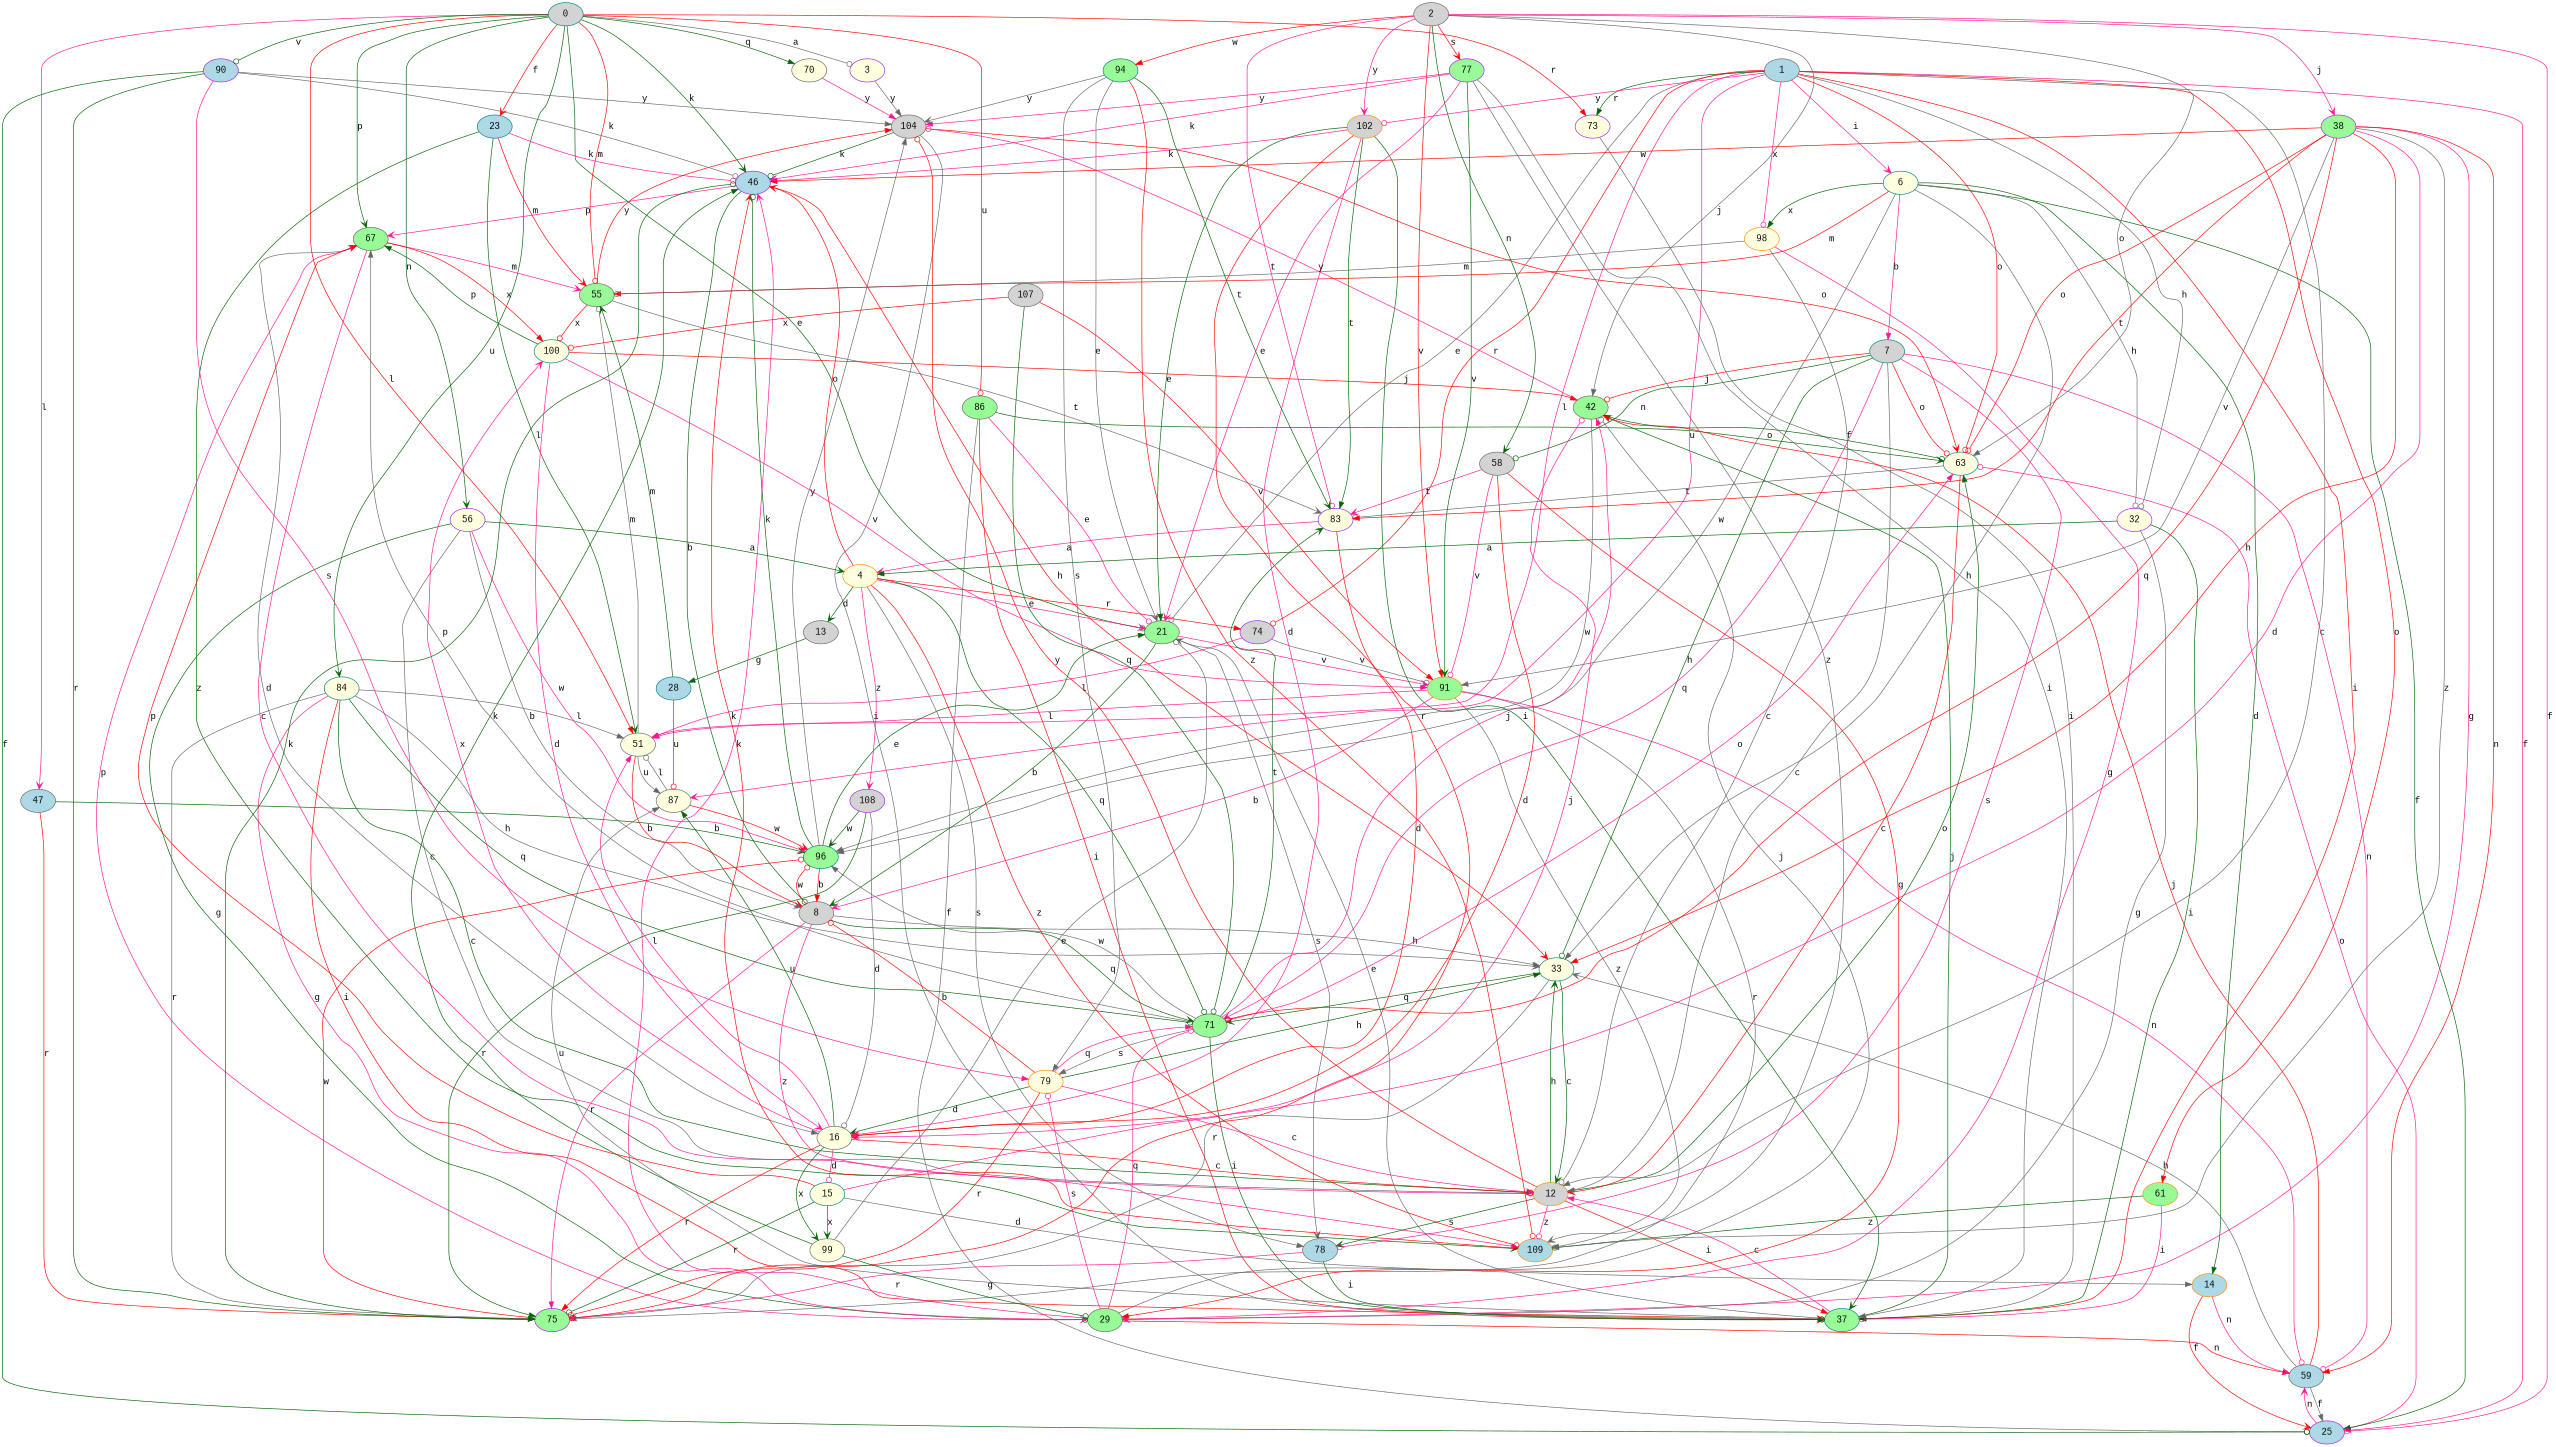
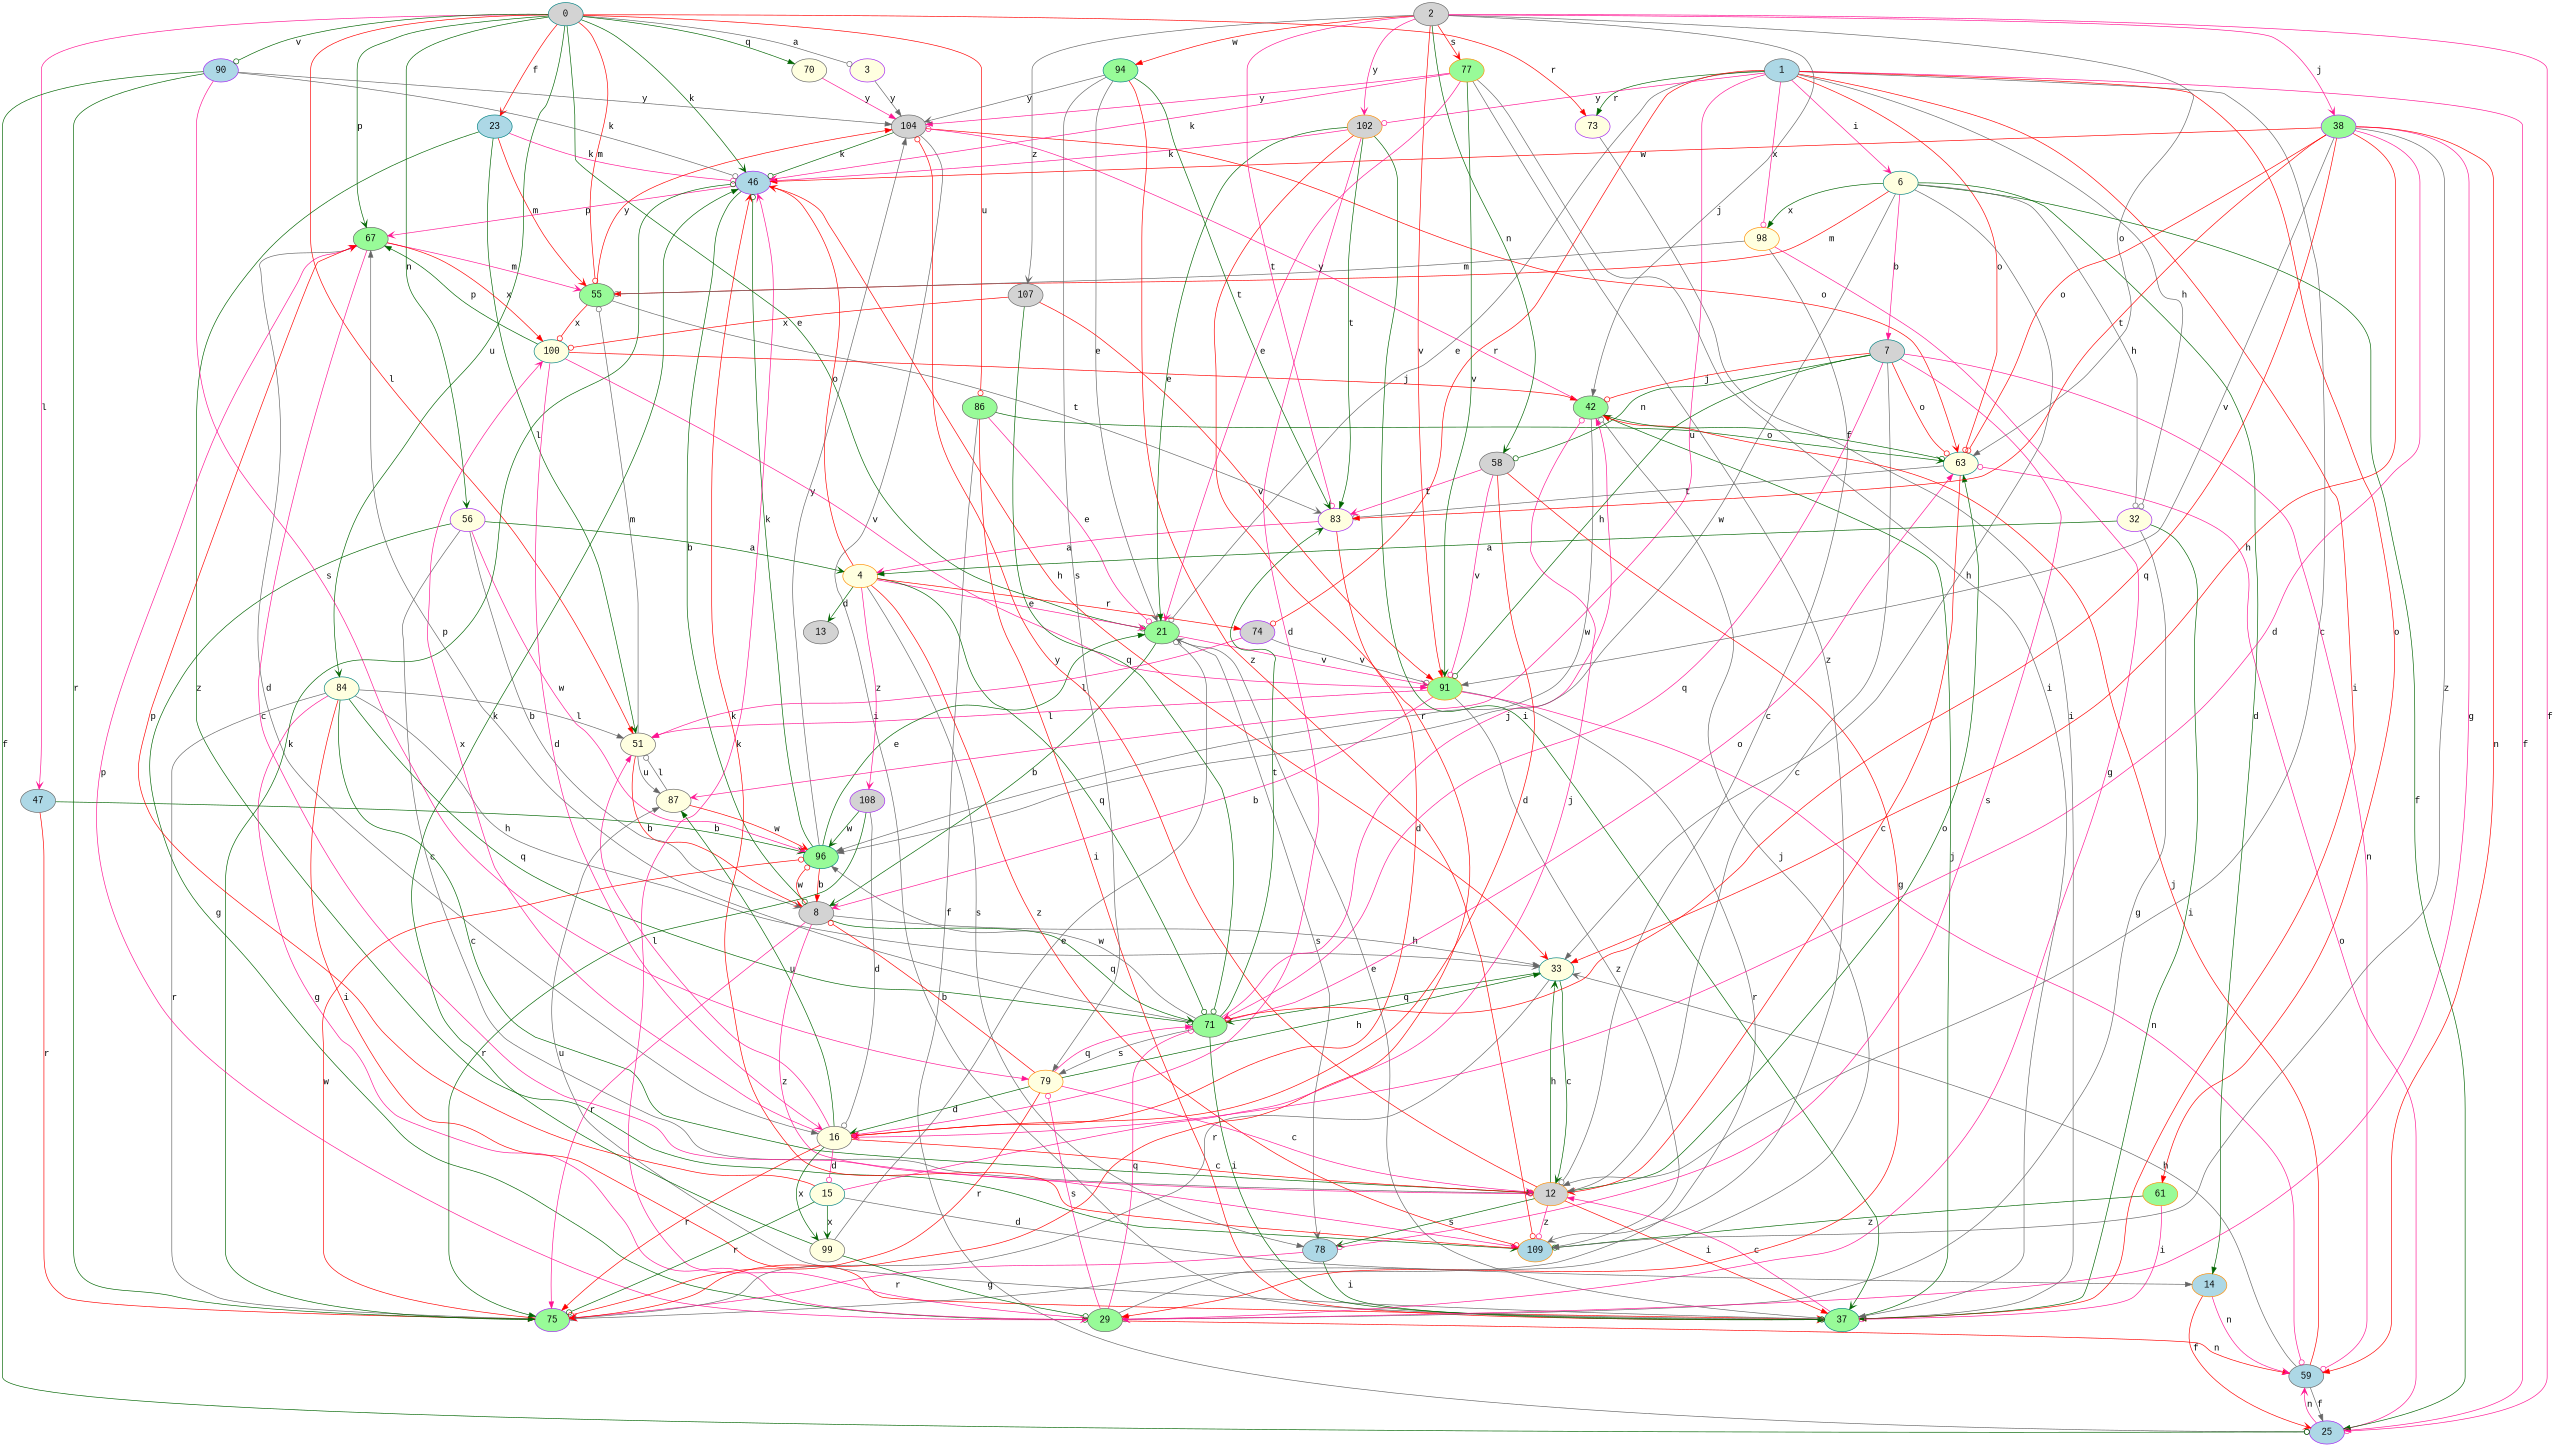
edge "2" -> "107": added, label "z"
node "77": color purple -> darkorange
edge "7" -> "33": now "7" -> "91"
node "28": removed
edge "1" -> "51": removed, label "l"
edge "102" -> "75": arrowhead odot -> vee
